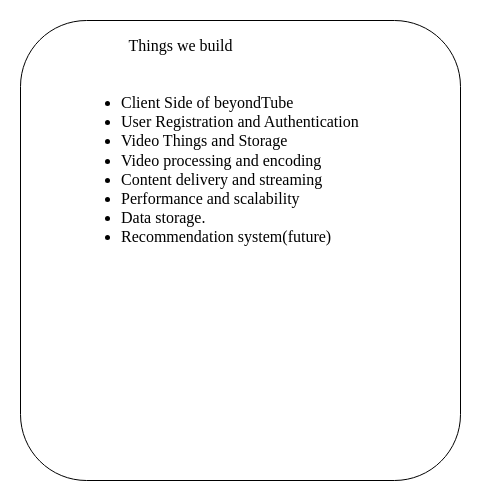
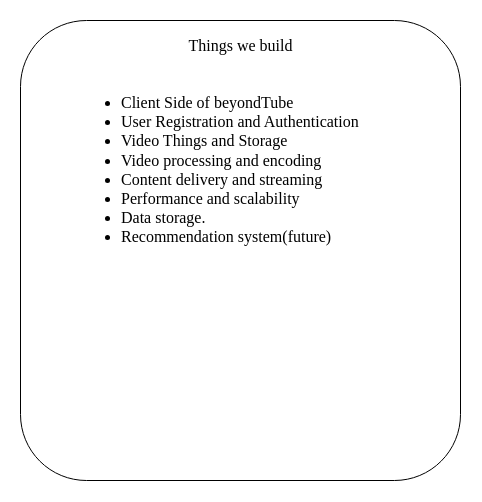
node "Things we build": moved (181, 46) -> (241, 46)
